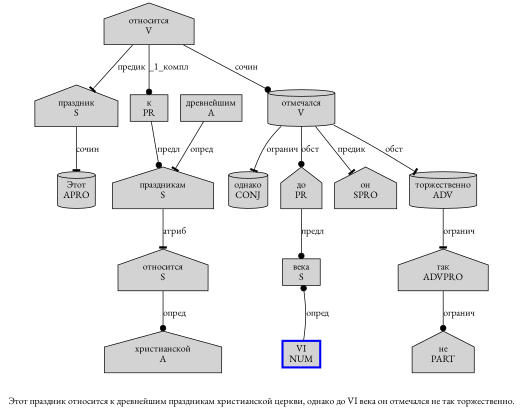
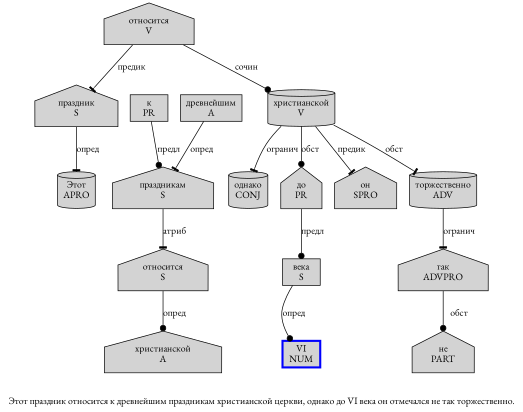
edge "относится V" -> "к PR": removed, label "_1_компл"
node "отмечался V": label "отмечался V" -> "христианской V"
edge "праздник S" -> "Этот APRO": label "сочин" -> "опред"
edge "так ADVPRO" -> "не PART": label "огранич" -> "обст"
edge "VI NUM" -> "века S": reversed
